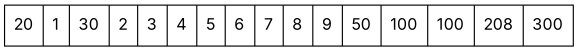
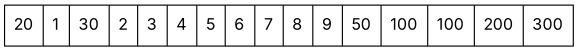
node "20": text "208" -> "200"
